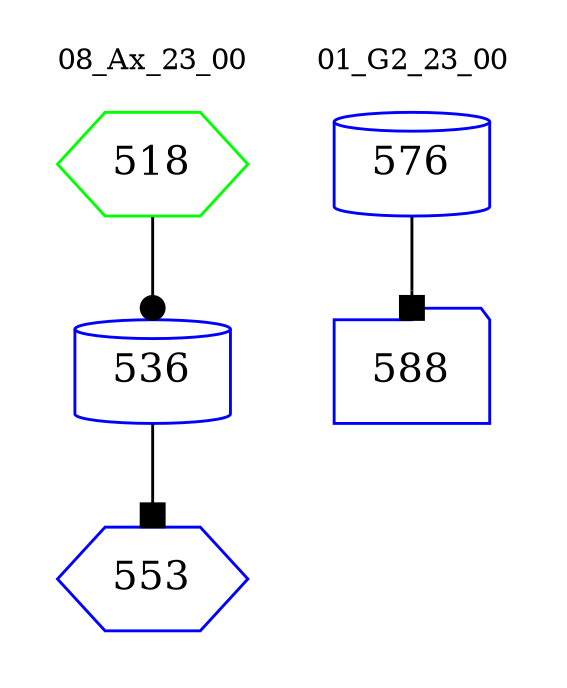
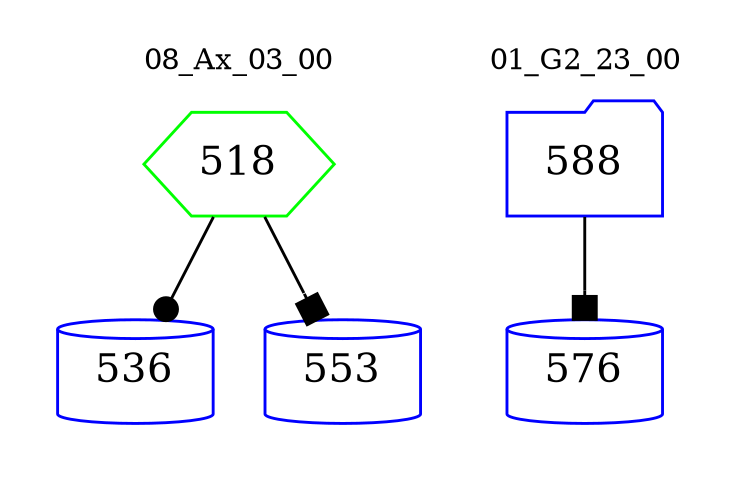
cluster "08_Ax_23_00": label "08_Ax_23_00" -> "08_Ax_03_00"
edge "576" -> "588": reversed
edge "536" -> "553": now "518" -> "553"
node "553": shape hexagon -> cylinder
